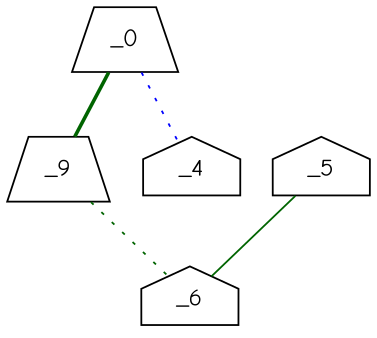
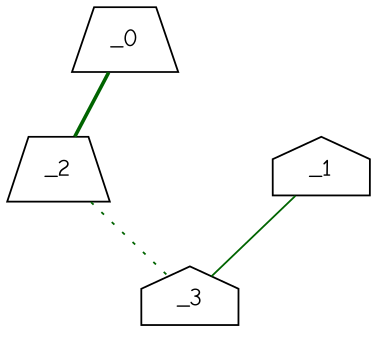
node "_9": label "_9" -> "_2"
node "_4": removed
node "_5": label "_5" -> "_1"
node "_6": label "_6" -> "_3"
